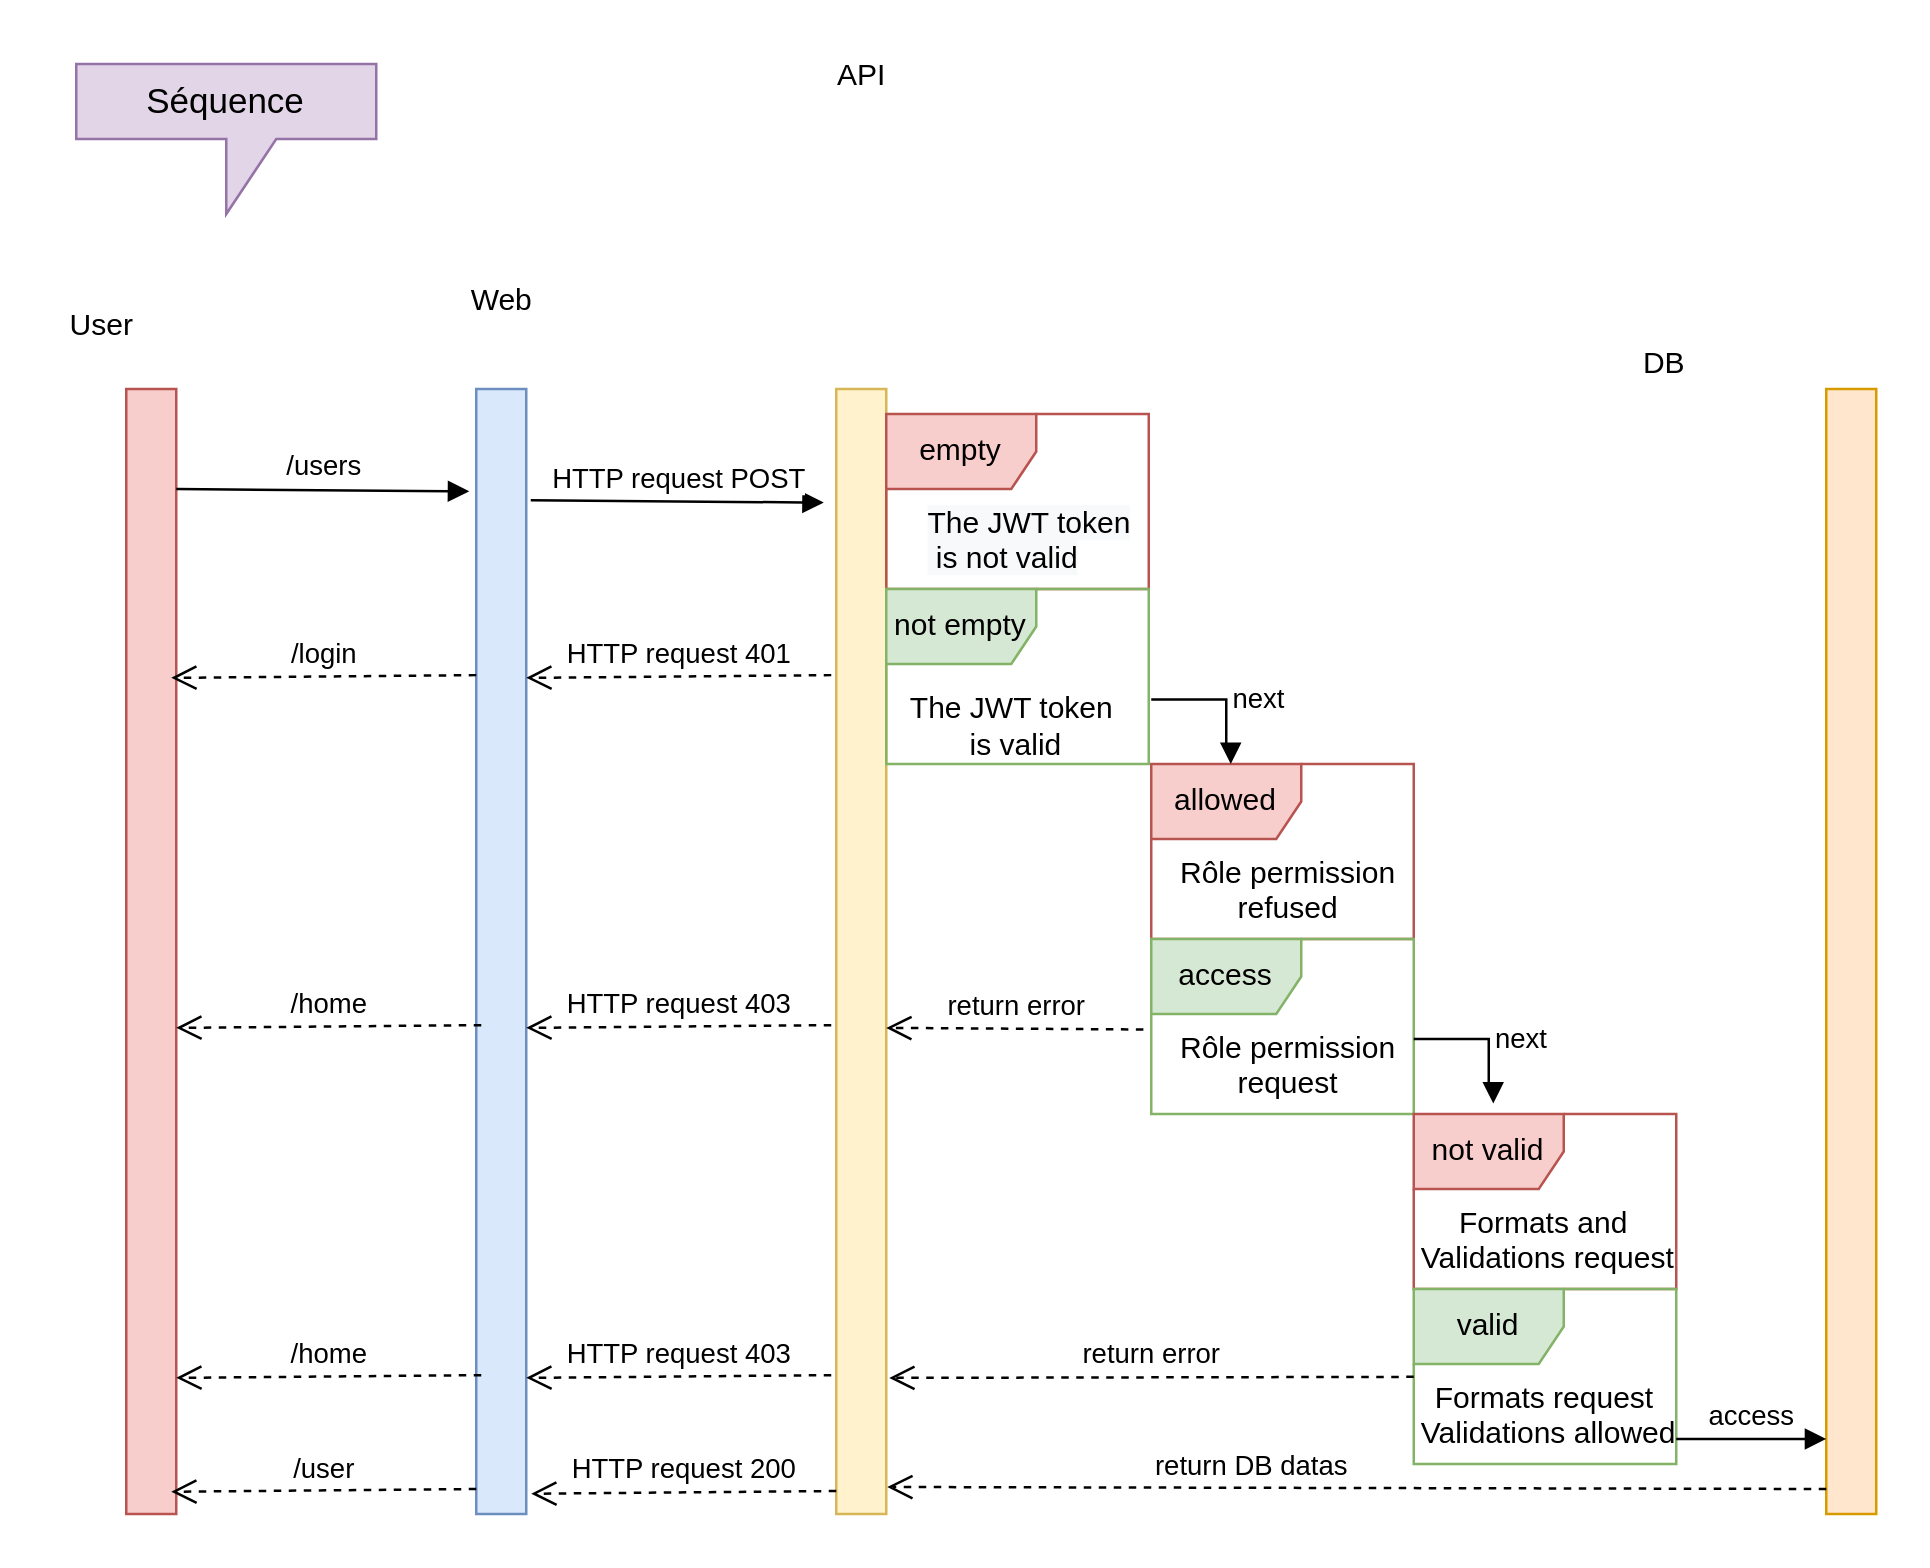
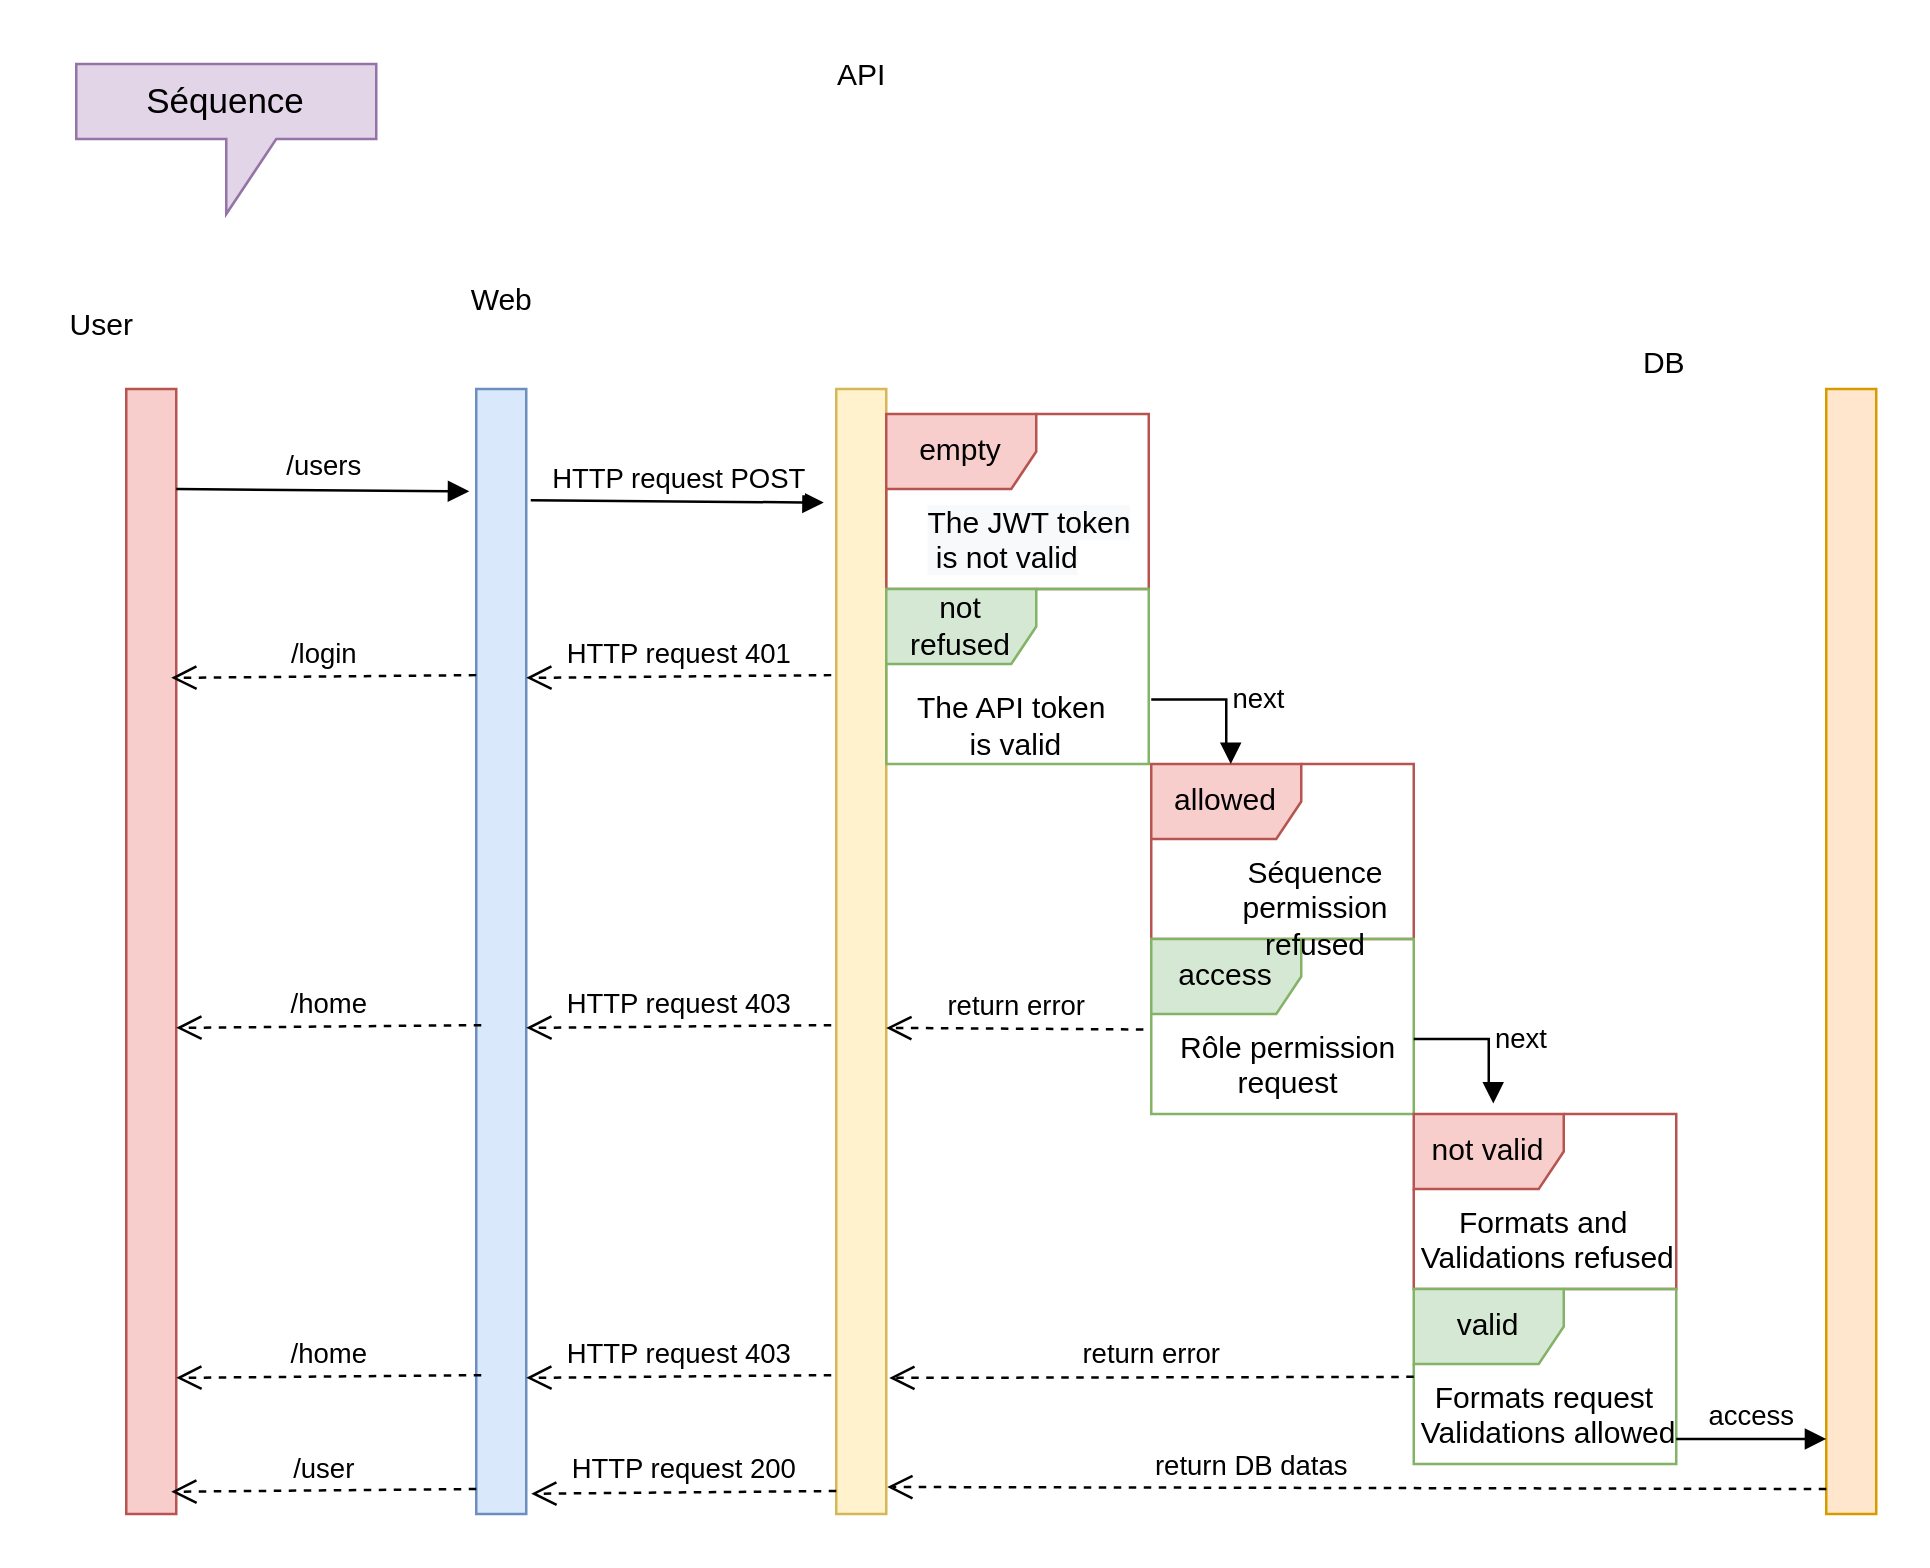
node "not empty": label "not empty" -> "not refused"
node "The JWT token is valid": label "The JWT token is valid" -> "The API token is valid"
node "Rôle permission refused": label "Rôle permission refused" -> "Séquence permission refused"
node "Formats and Validations request": label "Formats and Validations request" -> "Formats and Validations refused"
